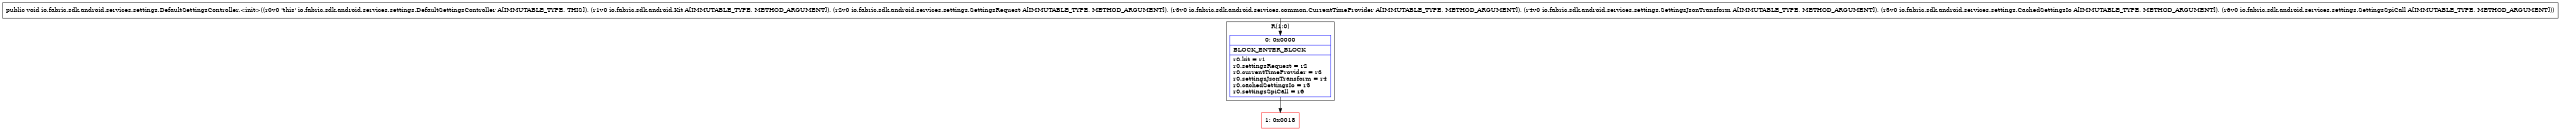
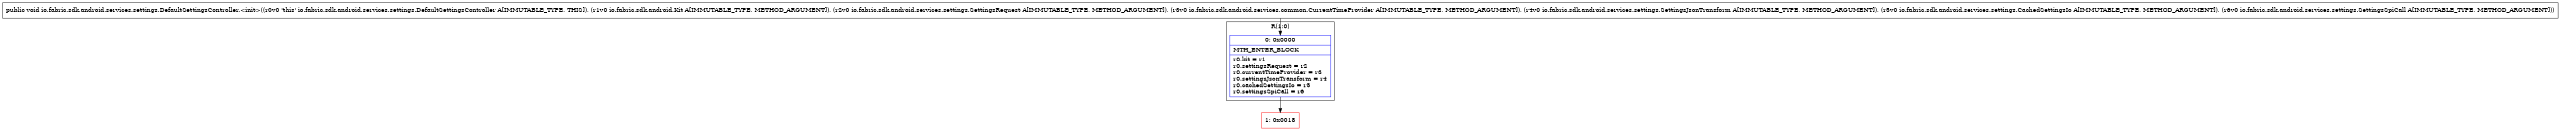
node "0: 0x0000": text "BLOCK_ENTER_BLOCK" -> "MTH_ENTER_BLOCK"
